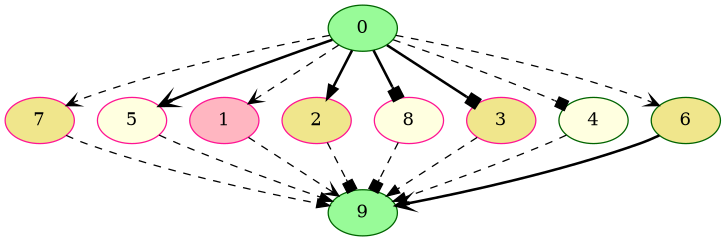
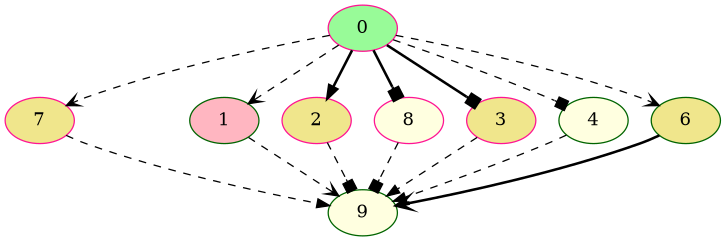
node "0": color darkgreen -> deeppink
node "5": removed
node "1": color deeppink -> darkgreen
node "9": fillcolor palegreen -> lightyellow
